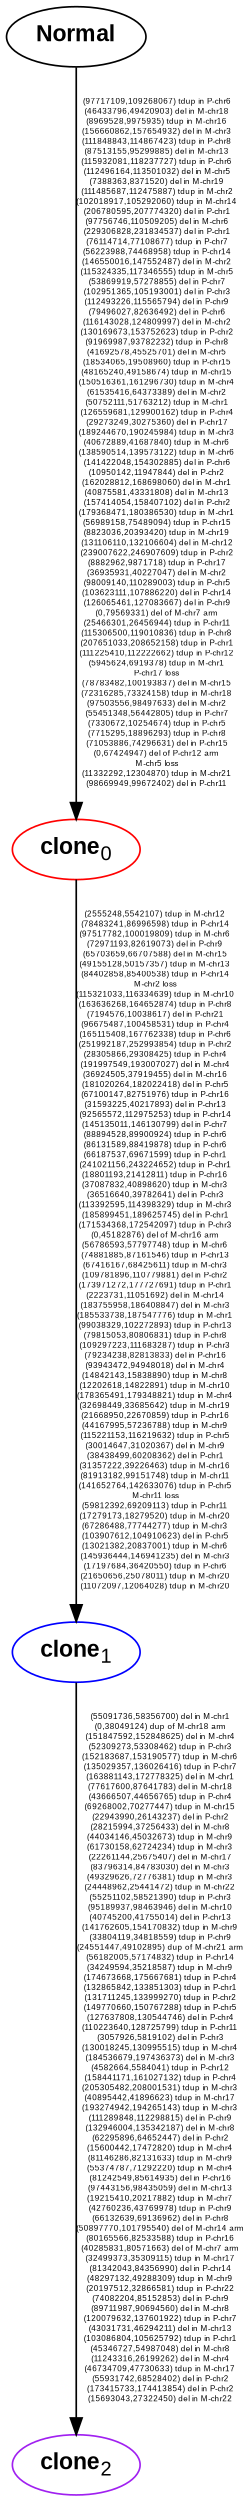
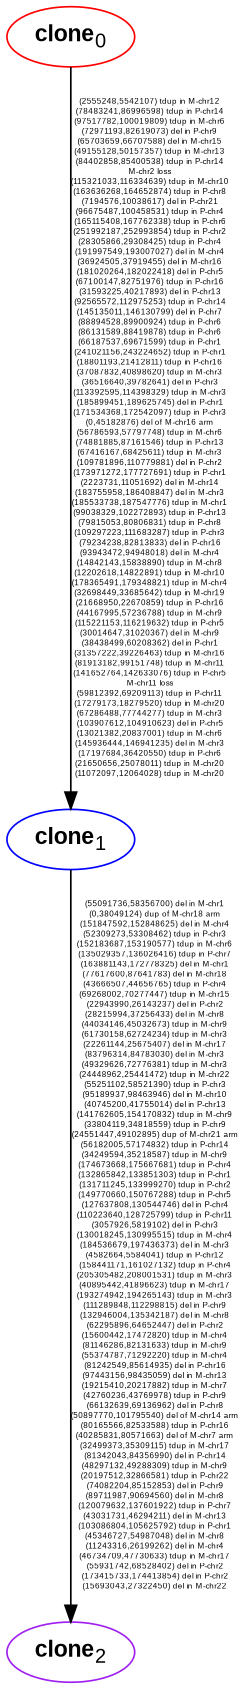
node "Normal": removed
